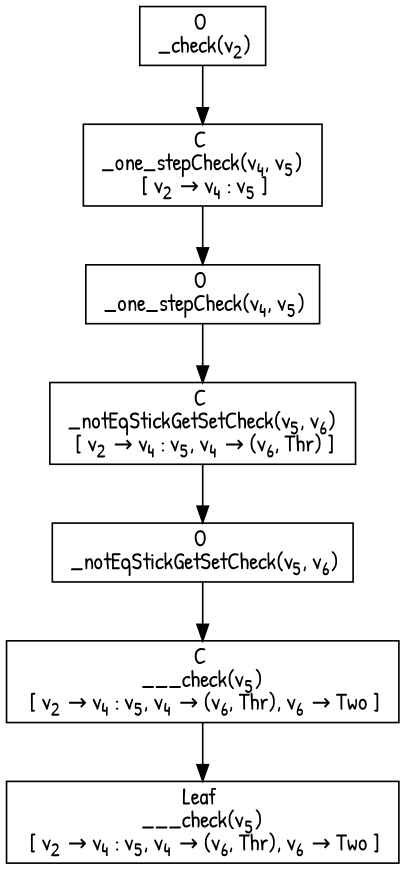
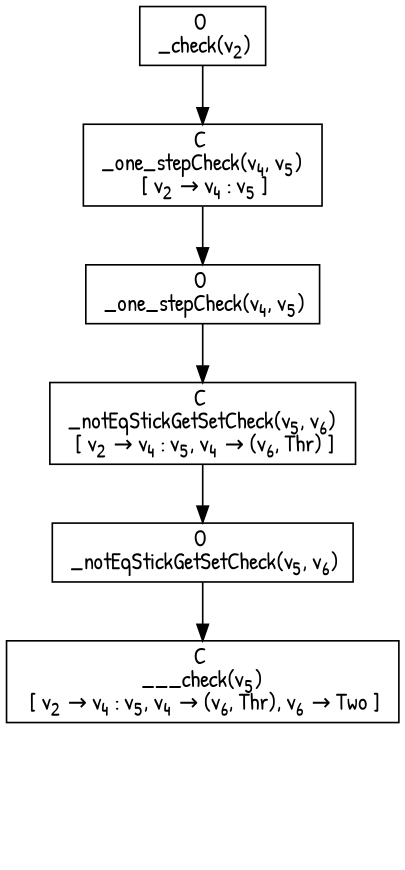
node "Leaf": removed
